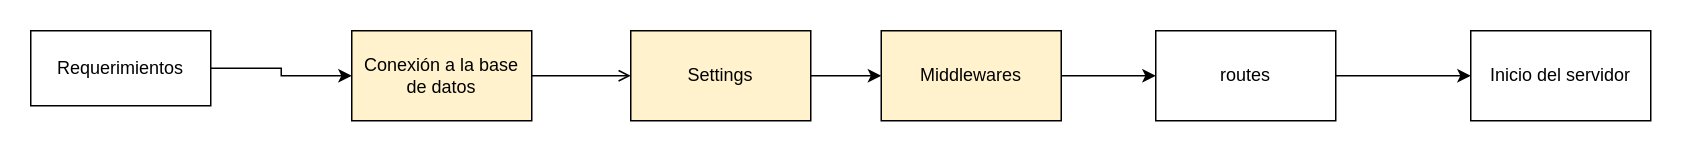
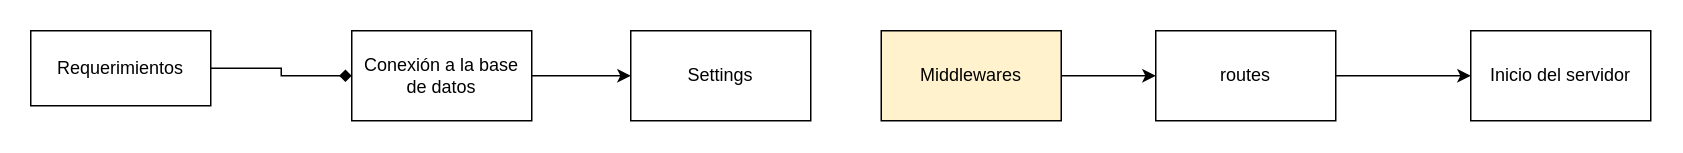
edge "Requerimientos" -> "Conexión a la base de datos": arrowhead classic -> diamond
node "Conexión a la base de datos": fillcolor #fff2cc -> #ffffff
edge "Conexión a la base de datos" -> "Settings": arrowhead open -> classic
node "Settings": fillcolor #fff2cc -> #ffffff
edge "Settings" -> "Middlewares": removed
